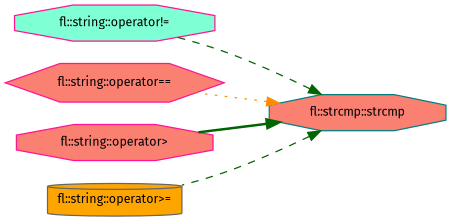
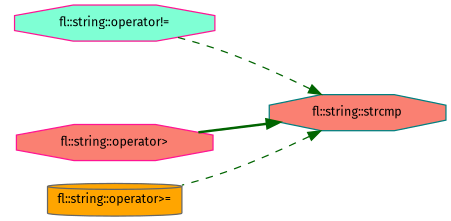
node "fl::string::operator==": removed
node "fl::strcmp::strcmp": label "fl::strcmp::strcmp" -> "fl::string::strcmp"
